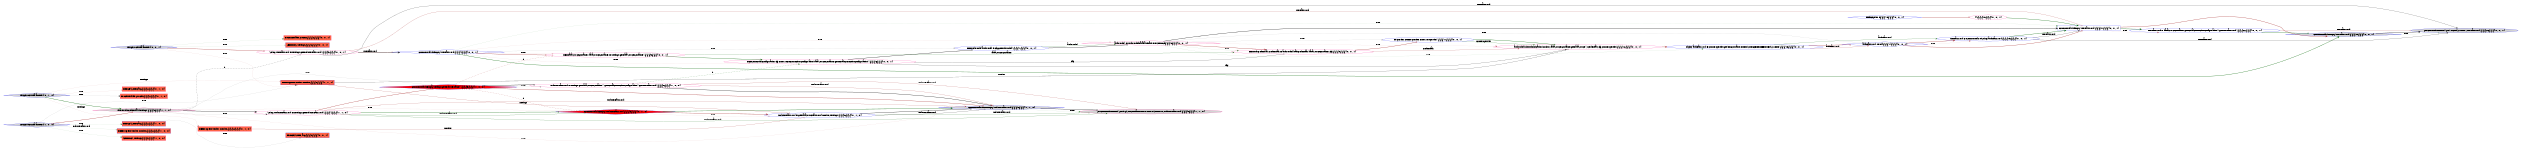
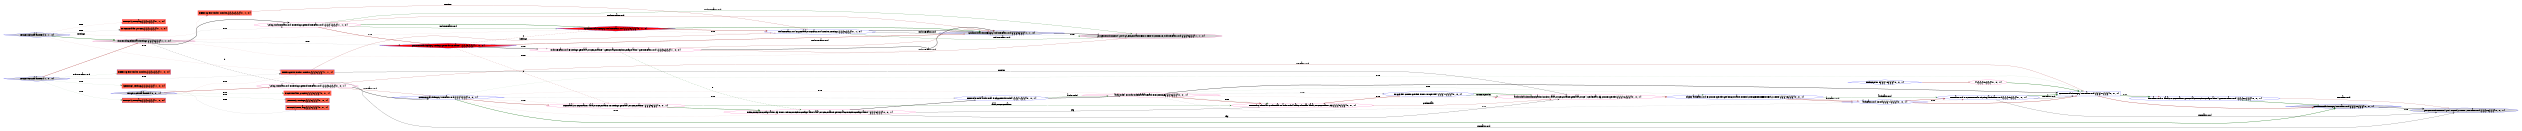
edge "setupProcessParameters['0', '1', '0']" -> "DBRProgressMonitor monitor@@@2@@@['1', '1', '1']": label "settings" -> "true"
edge "PROCESS_ARG arg@@@2@@@['1', '0', '0']" -> "PROCESS_ARG arg@@@2@@@['0', '0', '1']": now "setupProcessParameters['0', '0', '1']" -> "PROCESS_ARG arg@@@2@@@['0', '0', '1']"
